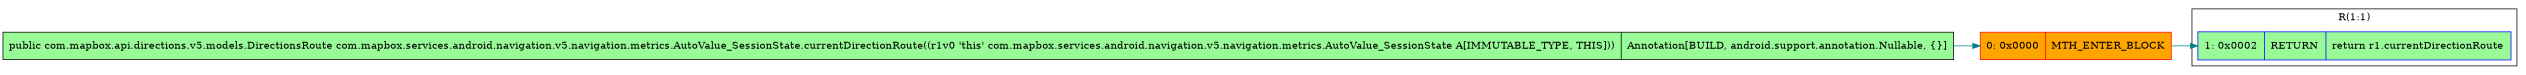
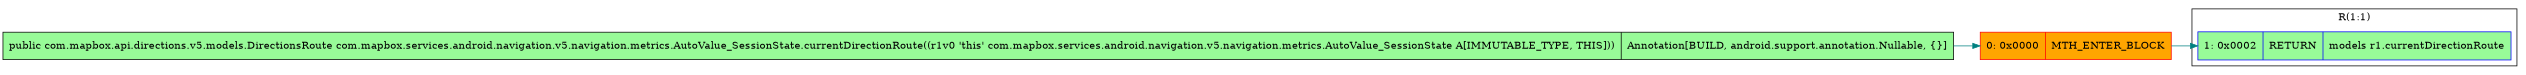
node "1: 0x0002": text "return r1.currentDirectionRoute" -> "models r1.currentDirectionRoute"
